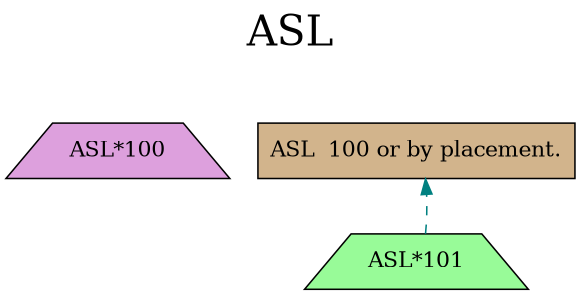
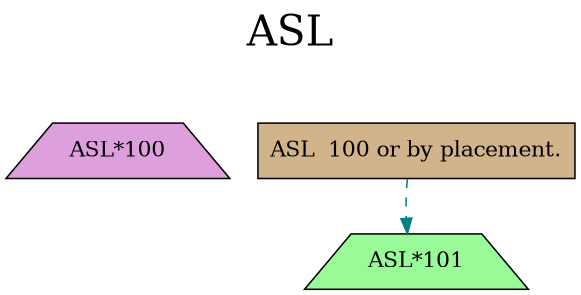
edge "ASL*101" -> "ASL  100 or by placement.": reversed
